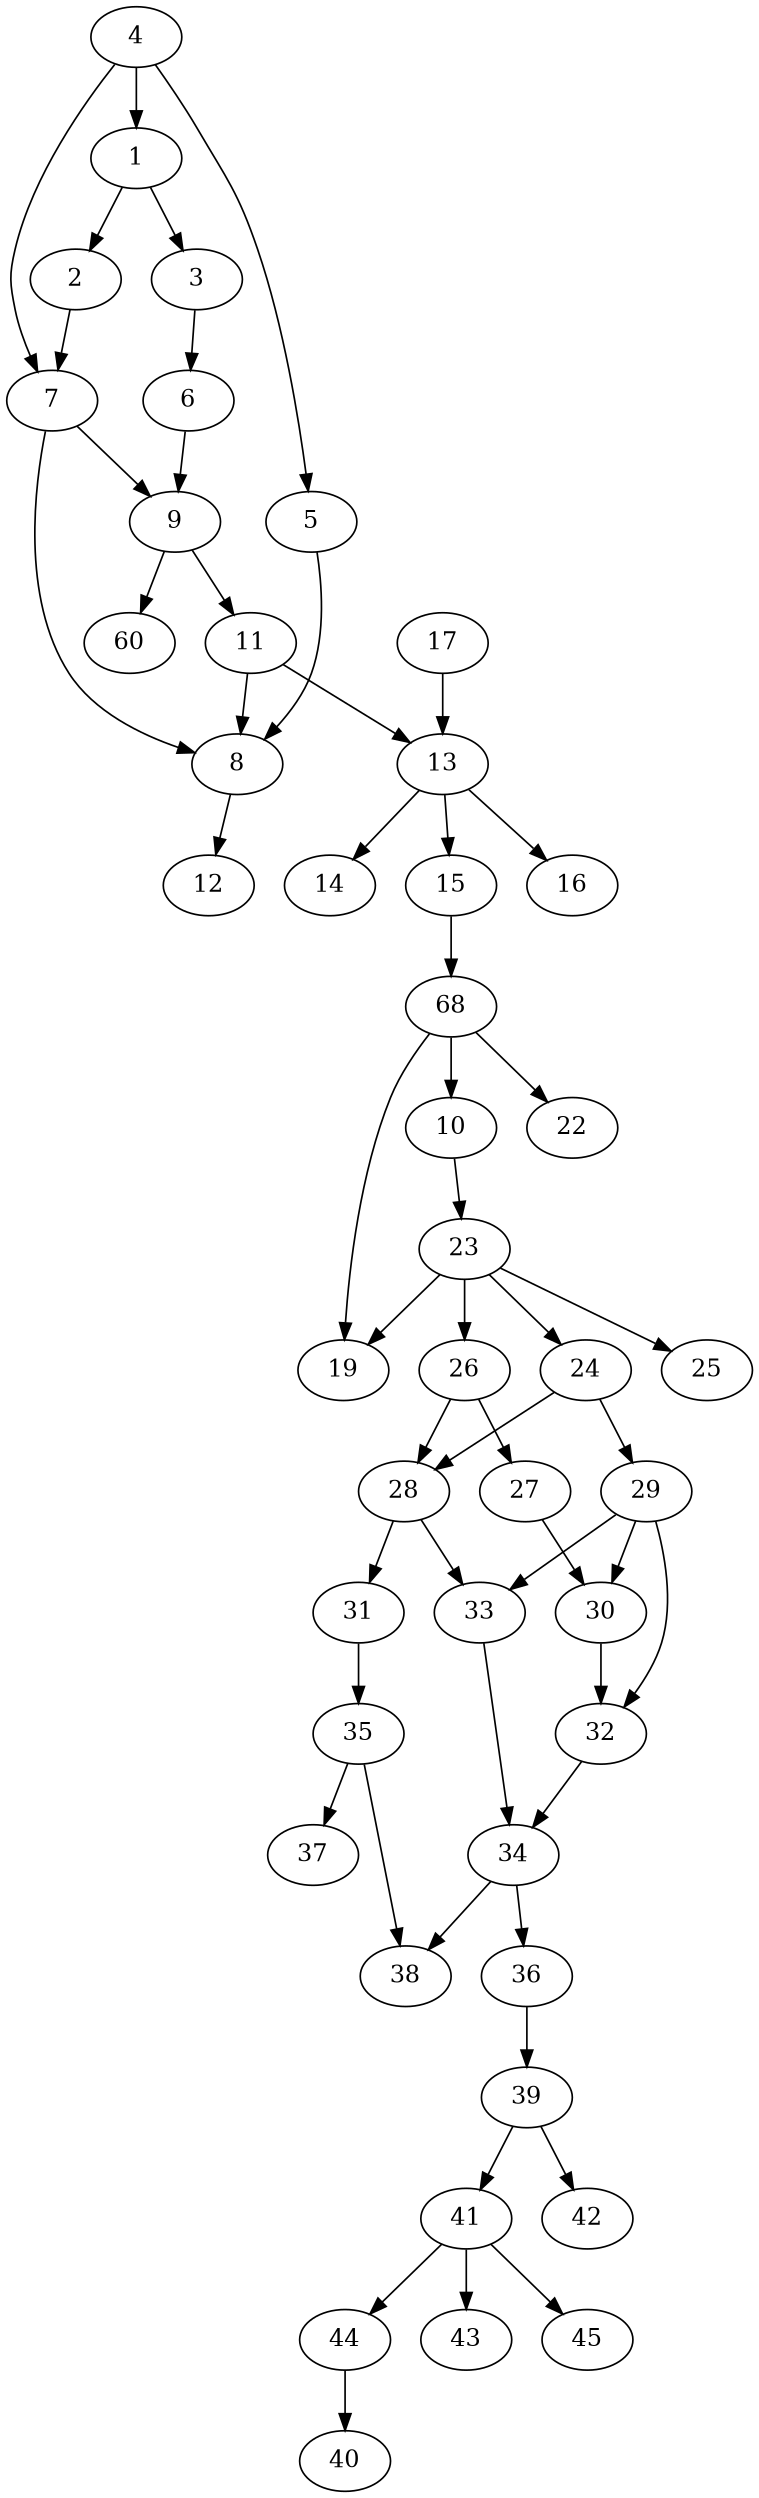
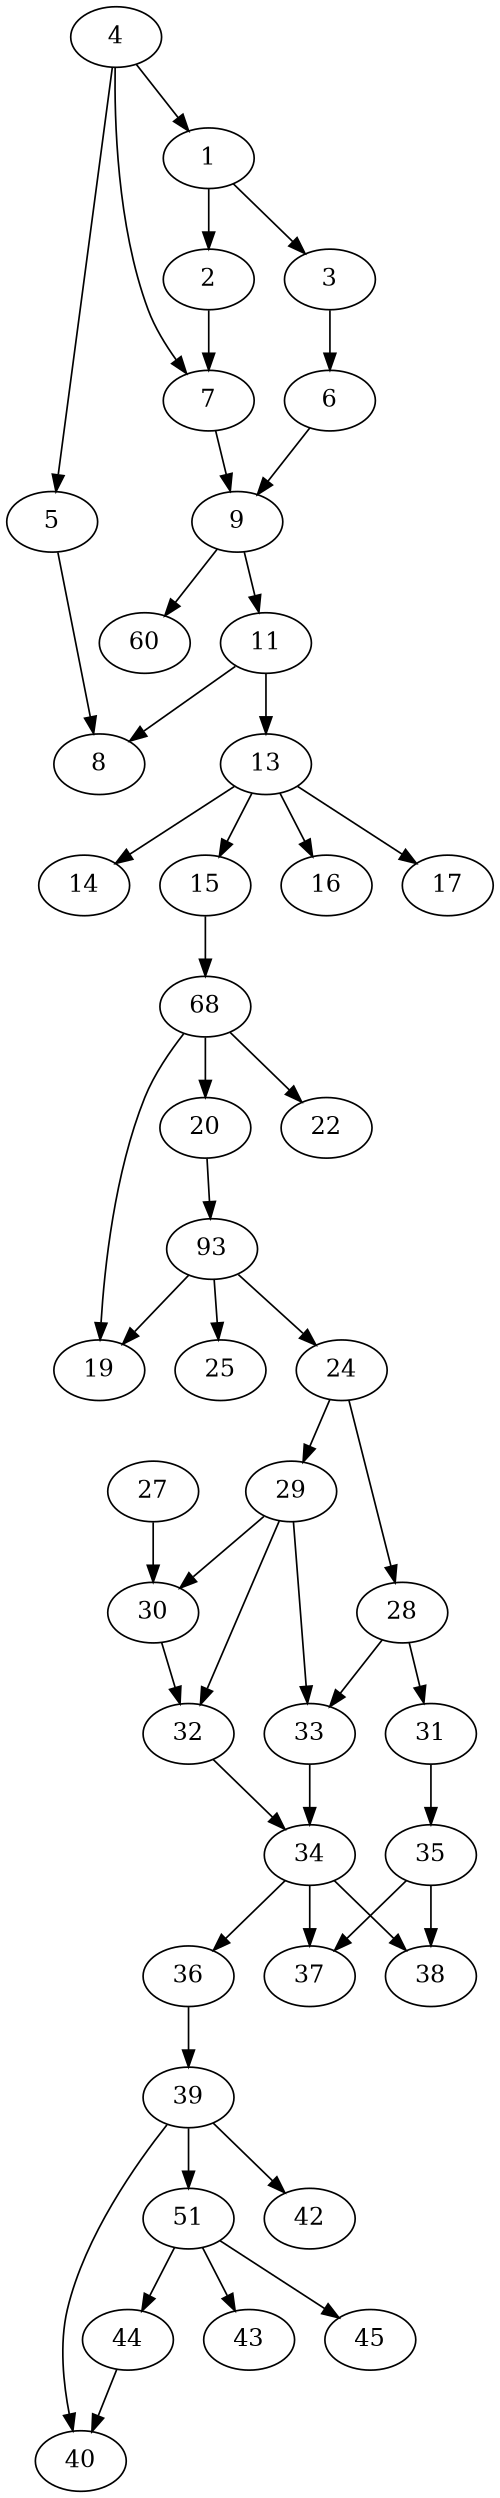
edge "7" -> "8": removed
edge "17" -> "13": reversed
node "12": removed
node "10": label "10" -> "20"
node "23": label "23" -> "93"
node "26": removed
edge "34" -> "37": added
node "41": label "41" -> "51"
edge "39" -> "40": added
